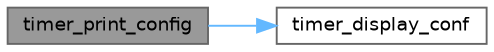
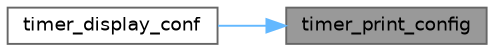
edge "timer_print_config" -> "timer_display_conf": reversed
